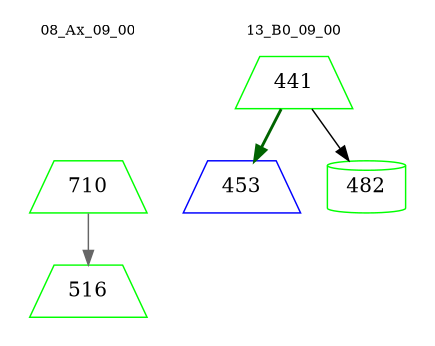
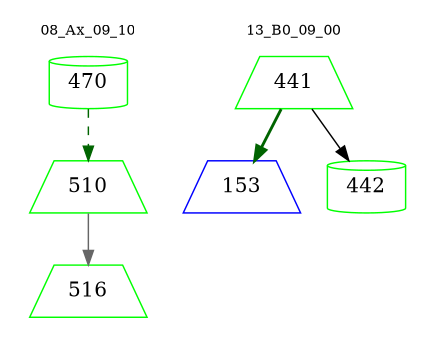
cluster "08_Ax_09_00": label "08_Ax_09_00" -> "08_Ax_09_10"
node "470": added
node "710": label "710" -> "510"
node "453": label "453" -> "153"
node "482": label "482" -> "442"
